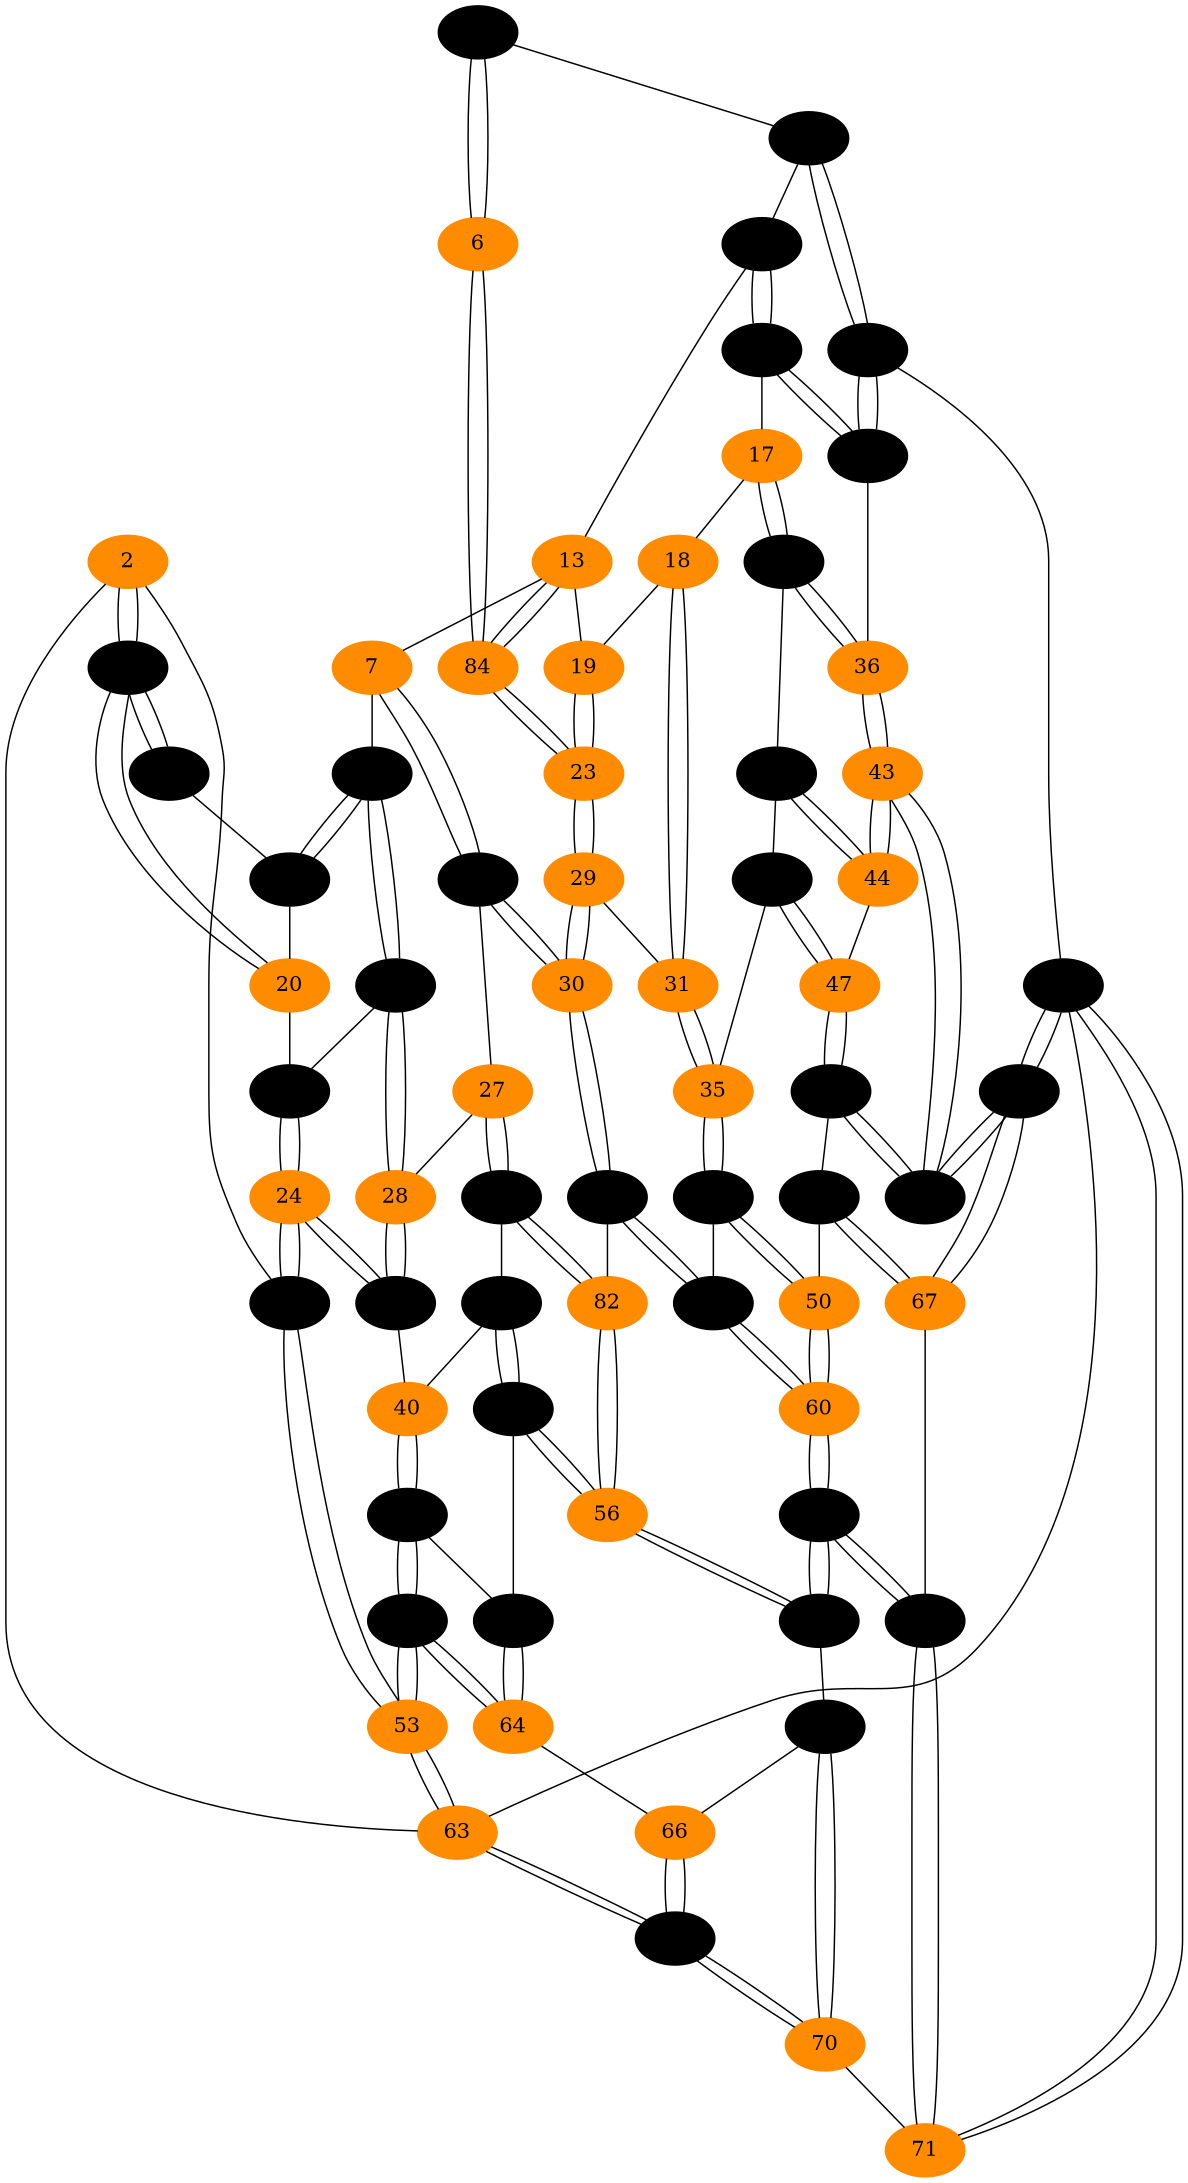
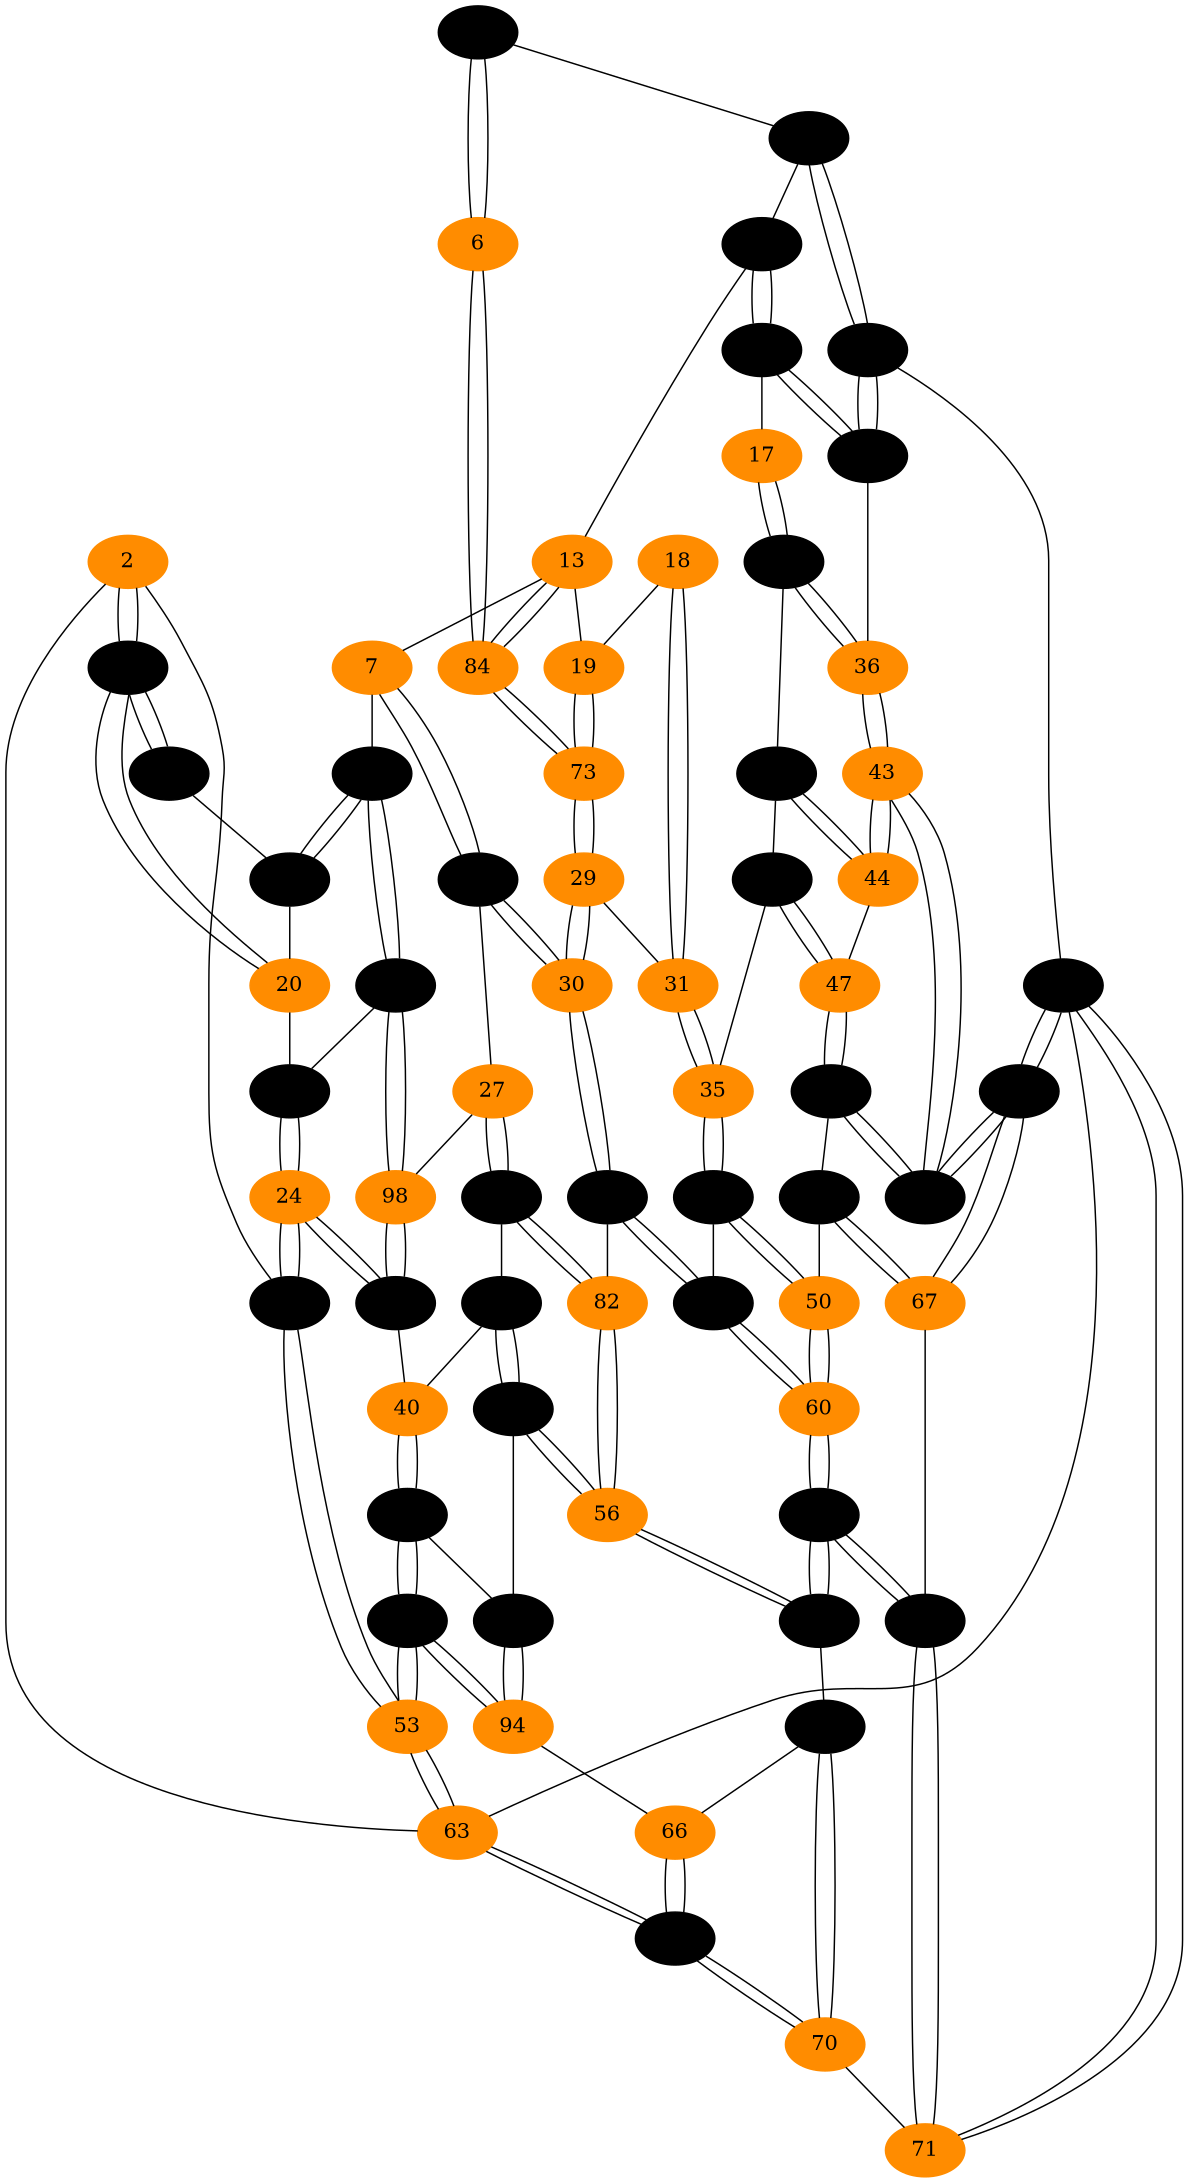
edge "17" -- "18": removed
node "23": label "23" -> "73"
node "28": label "28" -> "98"
node "64": label "64" -> "94"
